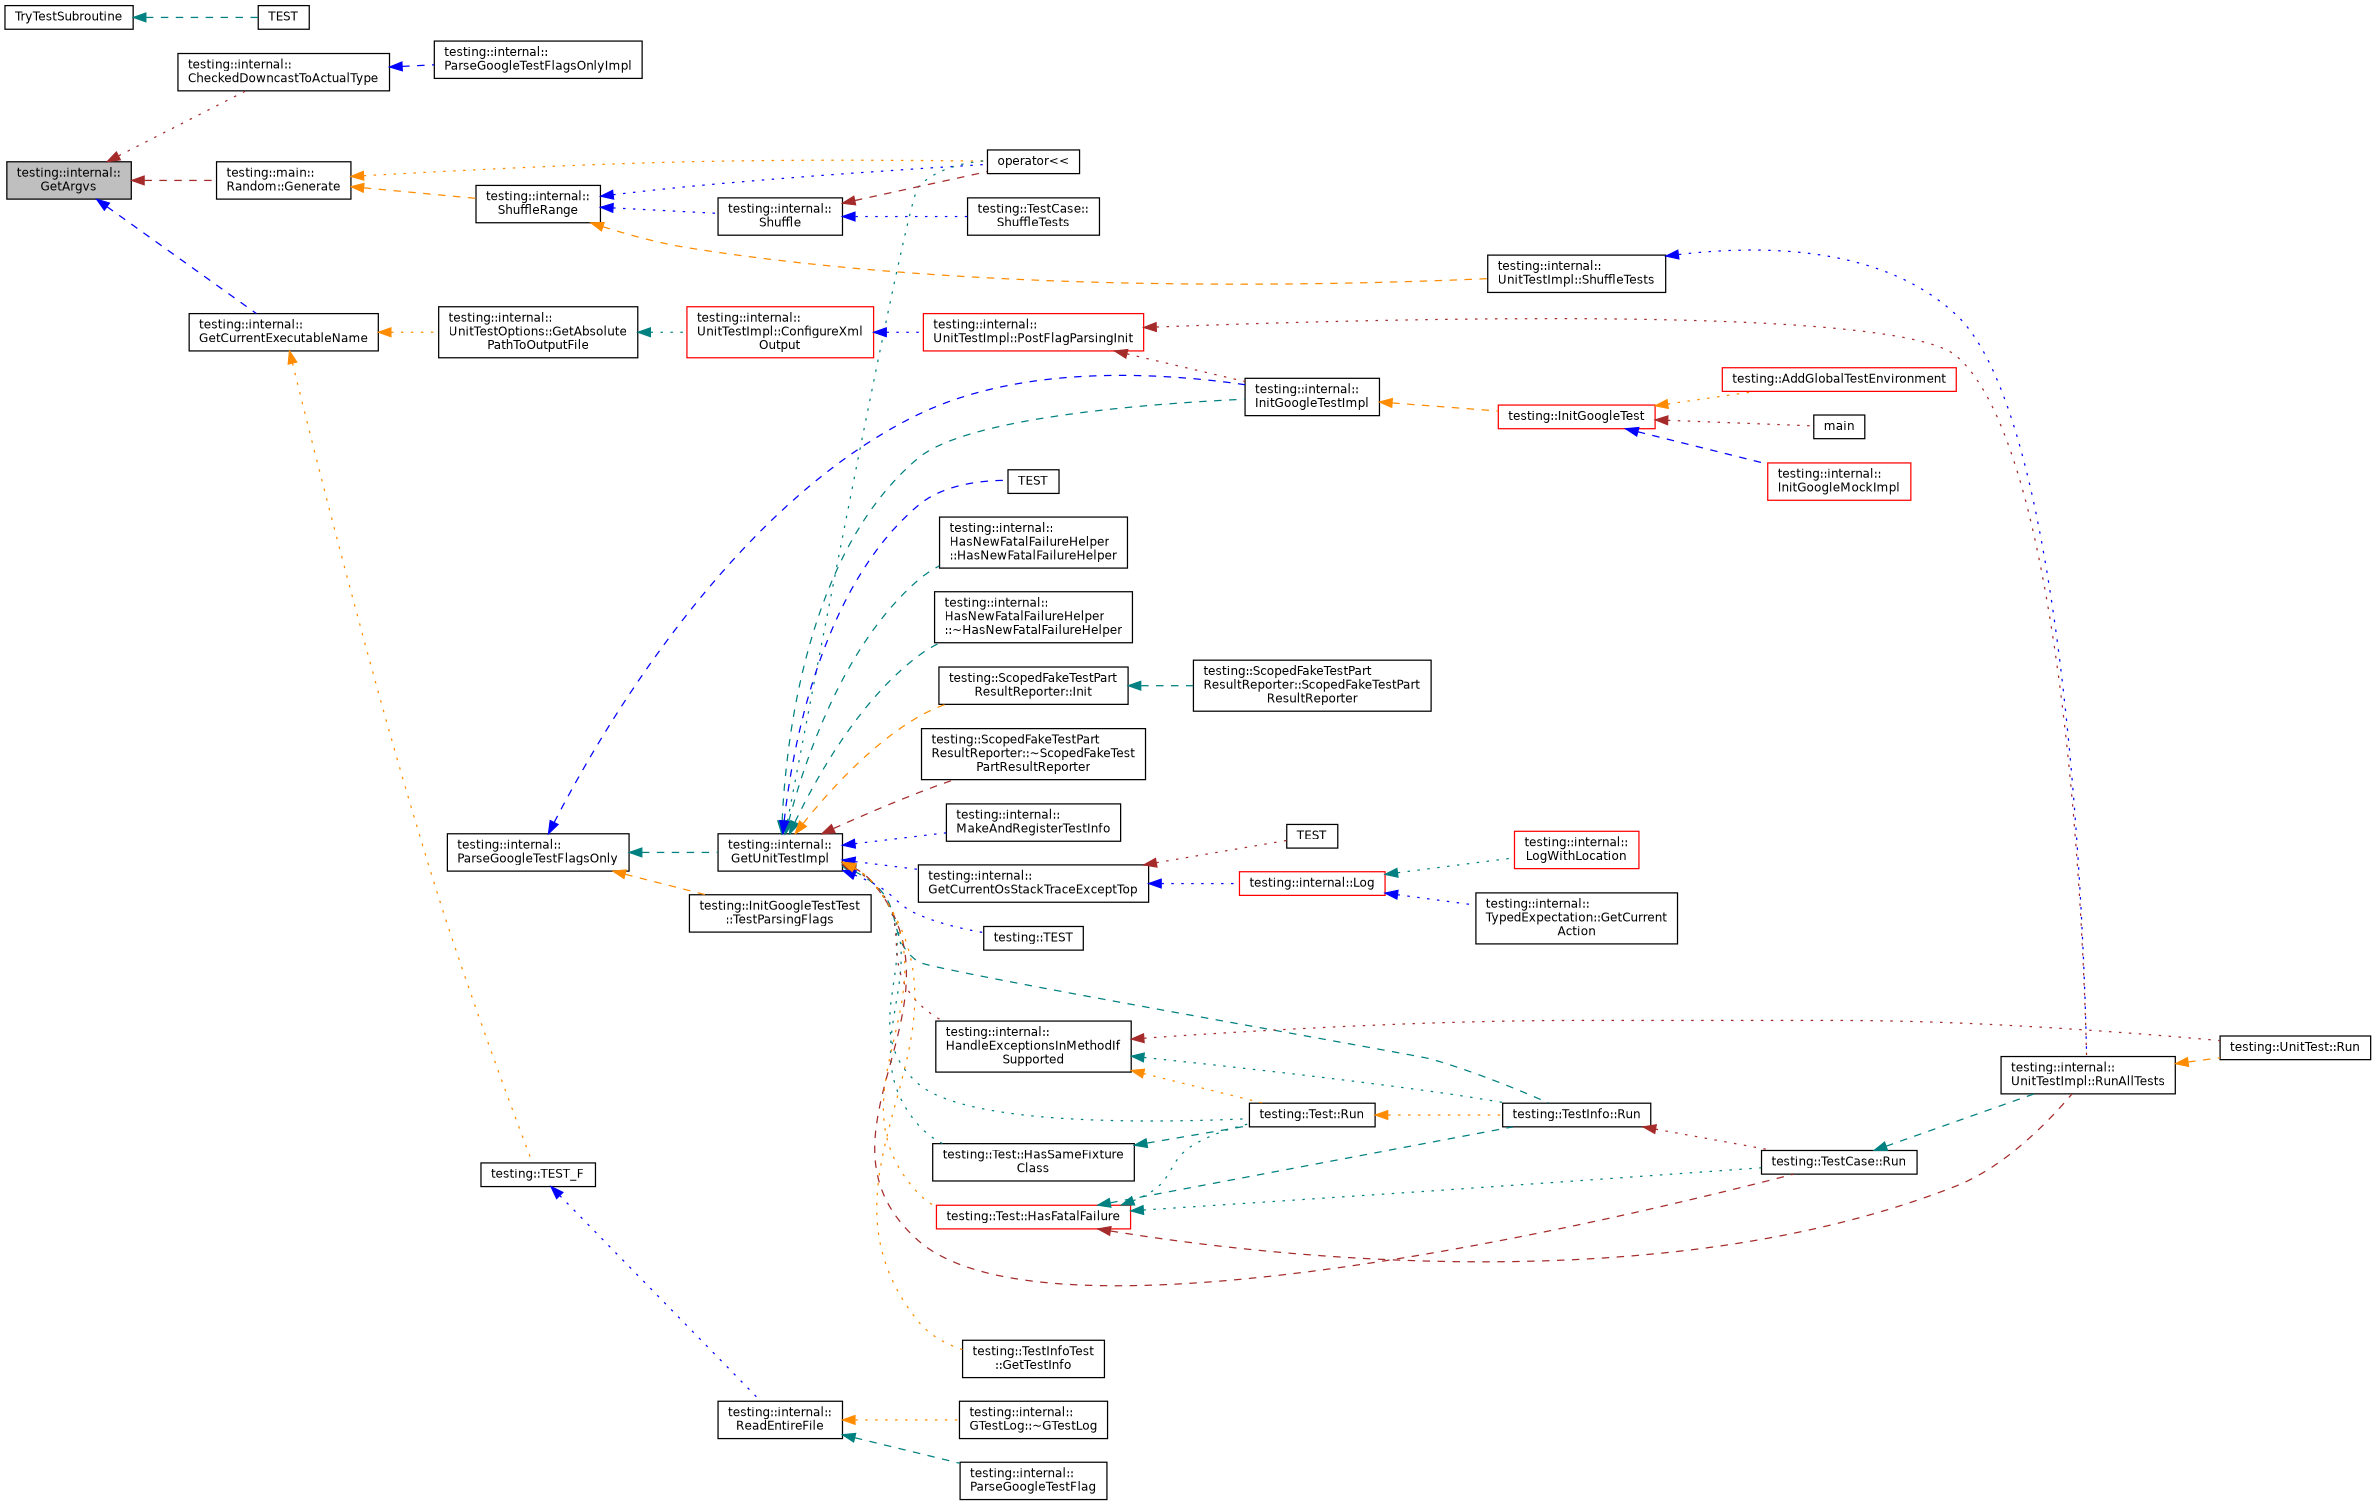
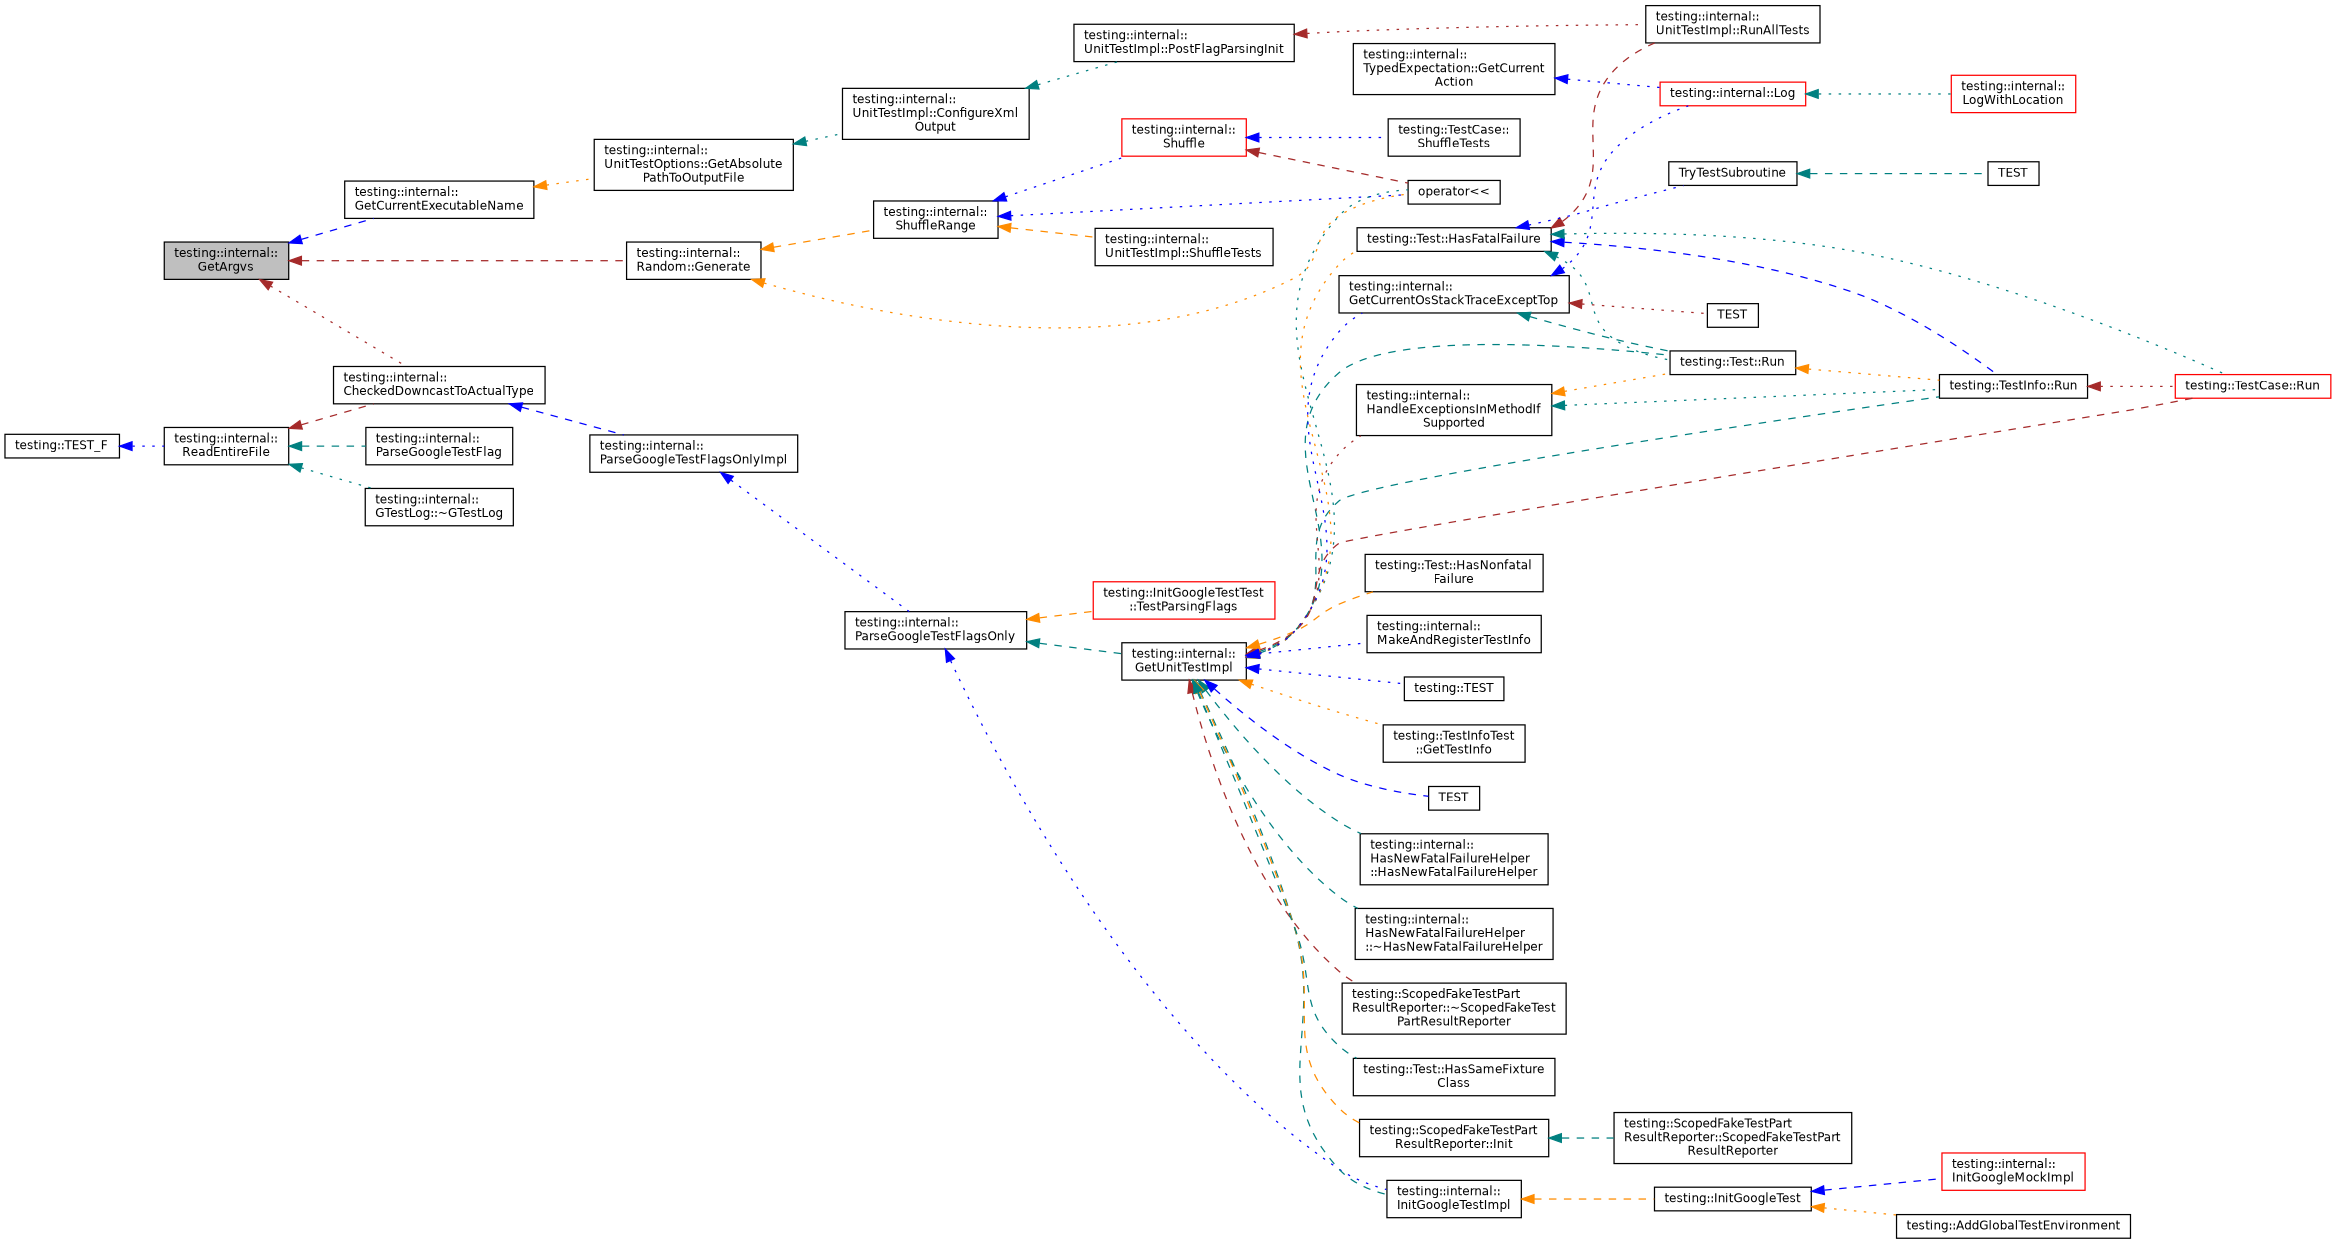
node "testing::main:: Random::Generate": label "testing::main:: Random::Generate" -> "testing::internal:: Random::Generate"
edge "TryTestSubroutine" -> "testing::Test::HasFatalFailure": added
node "testing::internal:: Shuffle": color black -> red
node "testing::internal:: UnitTestImpl::ConfigureXml Output": color red -> black
edge "testing::internal:: UnitTestImpl::PostFlagParsingInit" -> "testing::internal:: UnitTestImpl::ConfigureXml Output": color blue -> teal
node "testing::internal:: UnitTestImpl::PostFlagParsingInit": color red -> black
edge "testing::internal:: InitGoogleTestImpl" -> "testing::internal:: UnitTestImpl::PostFlagParsingInit": removed
node "testing::AddGlobalTestEnvironment": color red -> black
edge "testing::internal:: CheckedDowncastToActualType" -> "testing::internal:: ReadEntireFile": added
node "testing::InitGoogleTest": color red -> black
node "main": removed
edge "testing::internal:: InitGoogleTestImpl" -> "testing::internal:: ParseGoogleTestFlagsOnly": style dashed -> dotted
edge "testing::internal:: UnitTestImpl::RunAllTests" -> "testing::internal:: UnitTestImpl::ShuffleTests": removed
edge "testing::internal:: ParseGoogleTestFlagsOnly" -> "testing::internal:: ParseGoogleTestFlagsOnlyImpl": added
node "testing::Test::HasNonfatal Failure": added
edge "testing::TEST_F" -> "testing::internal:: GetCurrentExecutableName": removed
edge "testing::internal:: TypedExpectation::GetCurrent Action" -> "testing::internal::Log": reversed
node "testing::InitGoogleTestTest ::TestParsingFlags": color black -> red
edge "testing::Test::HasSameFixture Class" -> "testing::internal:: GetUnitTestImpl": style dotted -> dashed
node "testing::UnitTest::Run": removed
edge "testing::Test::Run" -> "testing::internal:: GetUnitTestImpl": style dotted -> dashed
edge "testing::internal:: UnitTestImpl::RunAllTests" -> "testing::TestCase::Run": removed
edge "testing::Test::Run" -> "testing::Test::HasSameFixture Class": now "testing::Test::Run" -> "testing::internal:: GetCurrentOsStackTraceExceptTop"
node "testing::TestCase::Run": color black -> red
edge "testing::TestInfo::Run" -> "testing::Test::HasFatalFailure": color teal -> blue
node "testing::Test::HasFatalFailure": color red -> black
edge "testing::internal:: GTestLog::~GTestLog" -> "testing::internal:: ReadEntireFile": color darkorange -> teal
